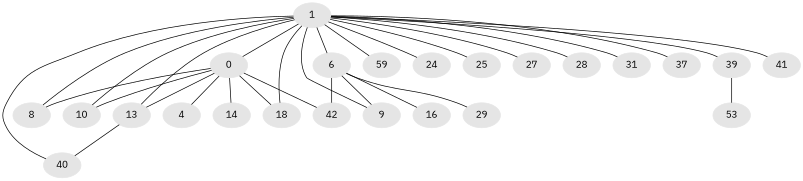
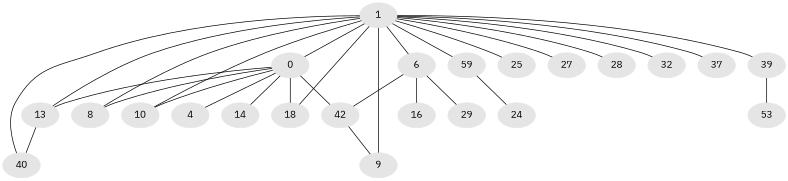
edge "1" -- "24": now "59" -- "24"
node "31": label "31" -> "32"
node "41": removed
edge "6" -- "9": now "42" -- "9"
